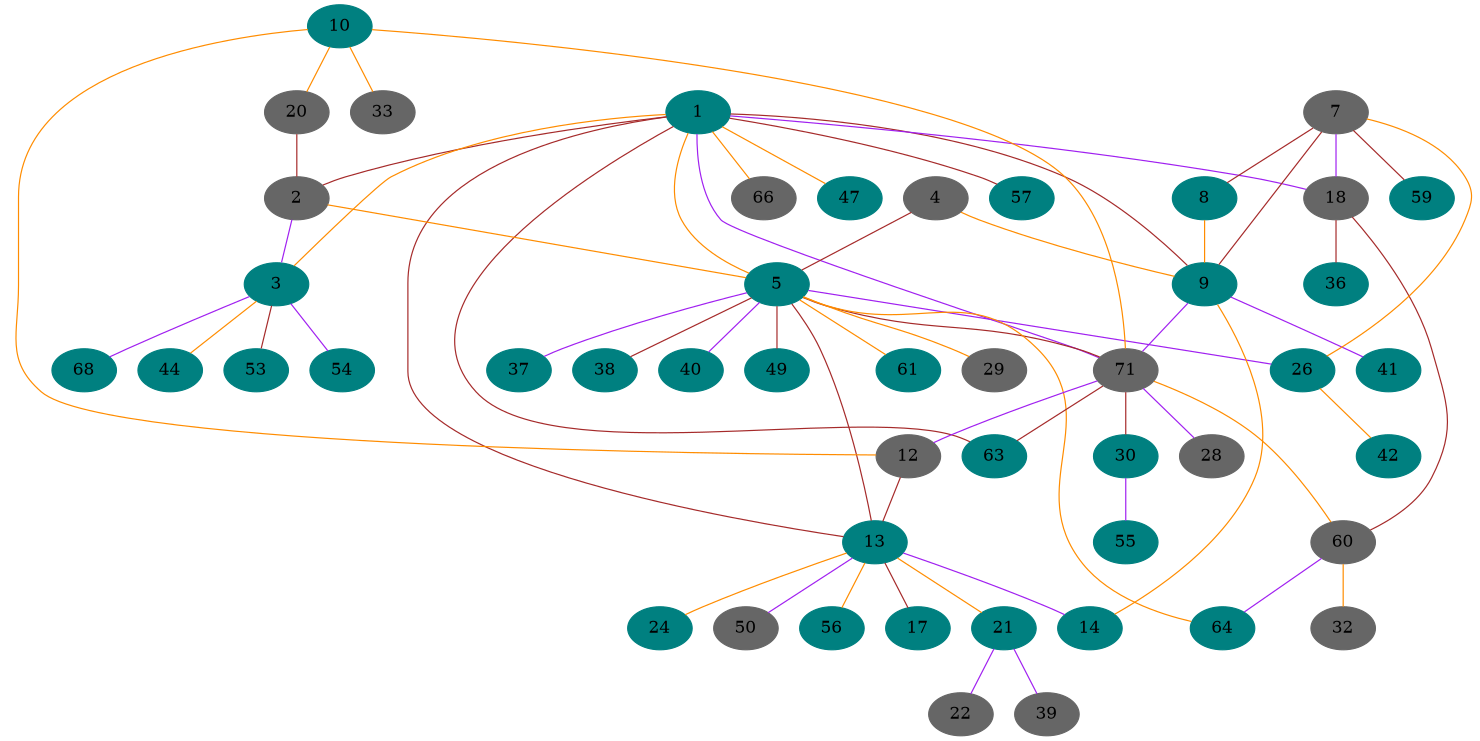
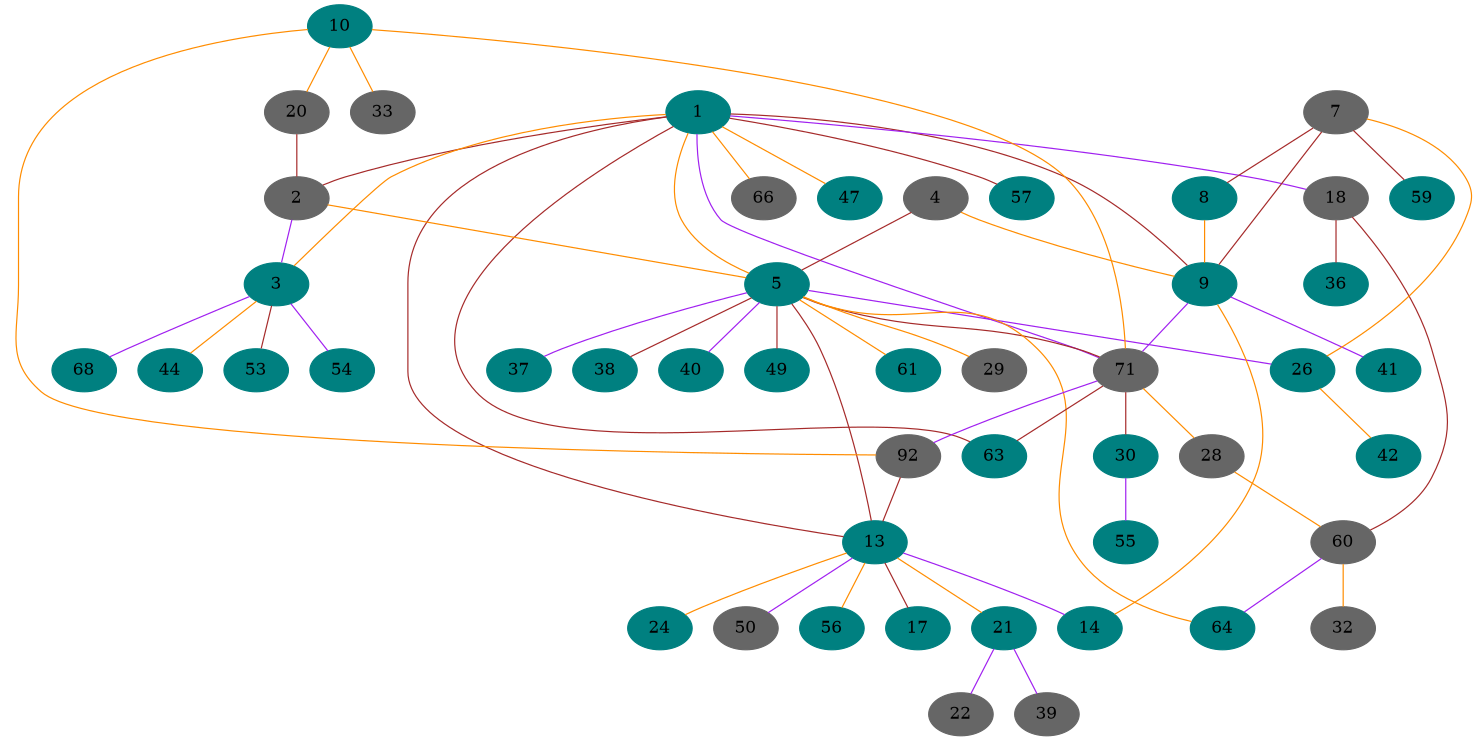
edge "7" -- "18": removed
edge "71" -- "28": color purple -> darkorange
edge "71" -- "60": now "28" -- "60"
node "12": label "12" -> "92"
